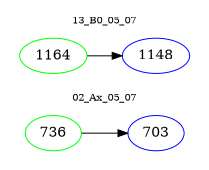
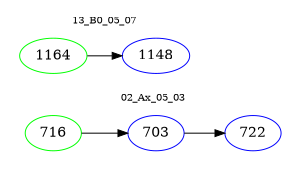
cluster "02_Ax_05_07": label "02_Ax_05_07" -> "02_Ax_05_03"
node "736": label "736" -> "716"
node "722": added
